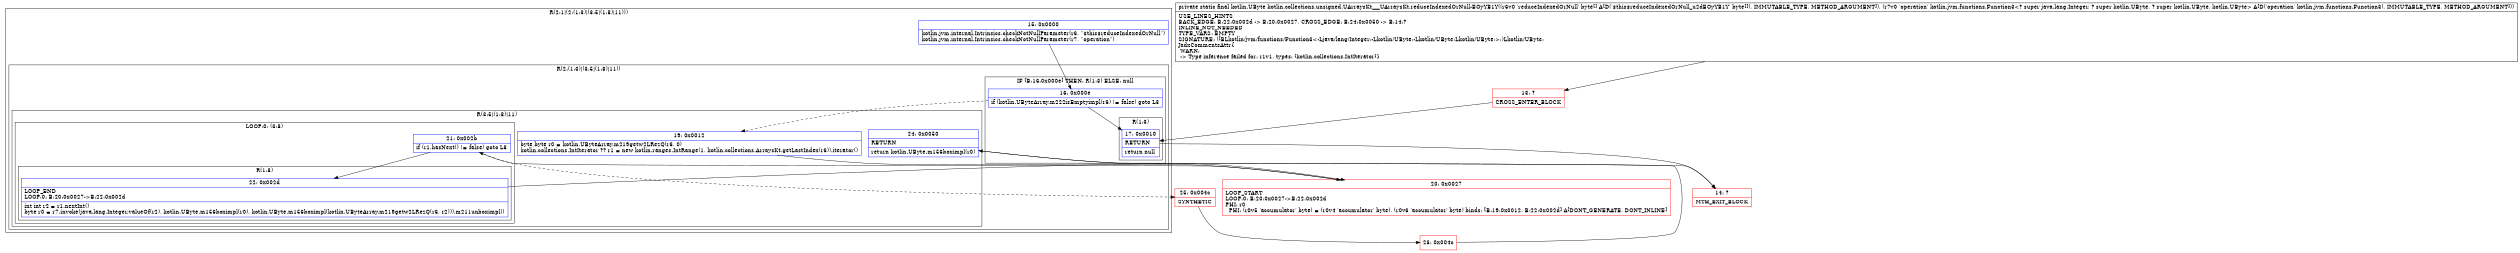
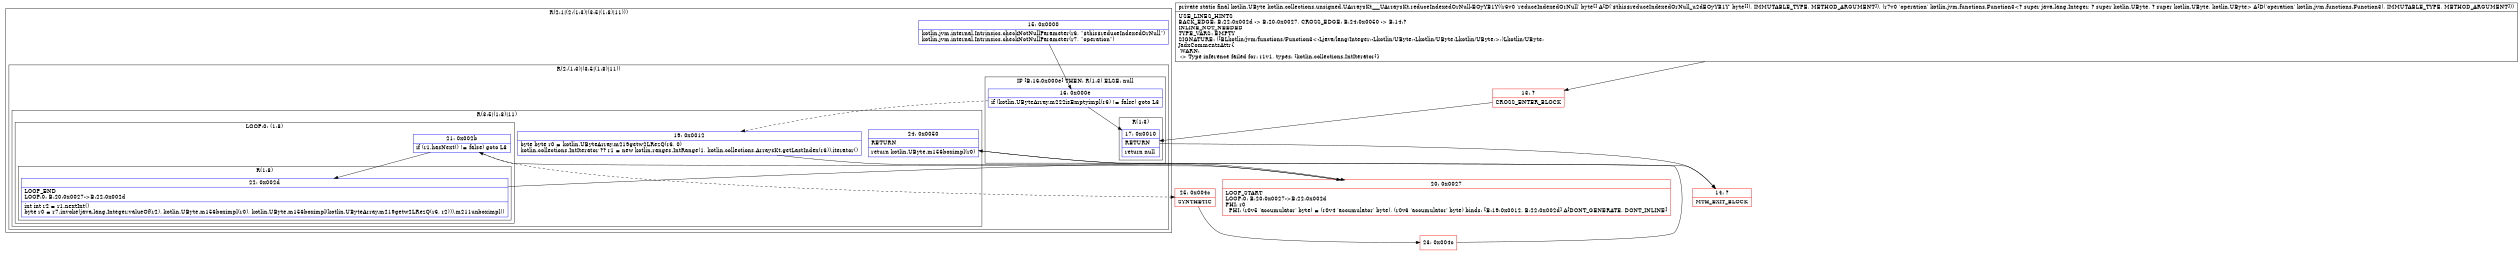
cluster "LOOP:0: (3:8)": label "LOOP:0: (3:8)" -> "LOOP:0: (1:8)"
